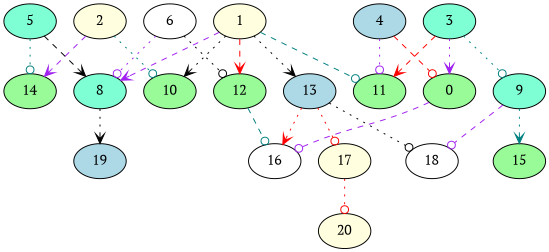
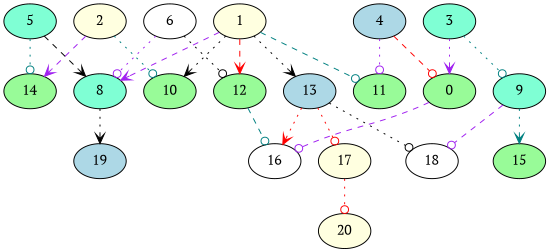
edge "3" -> "11": removed
